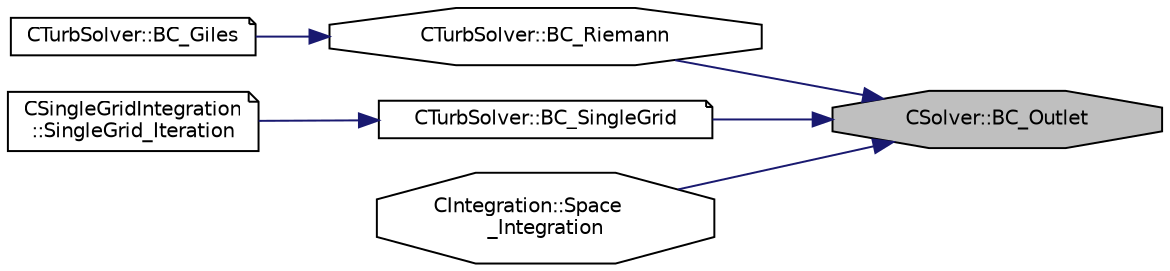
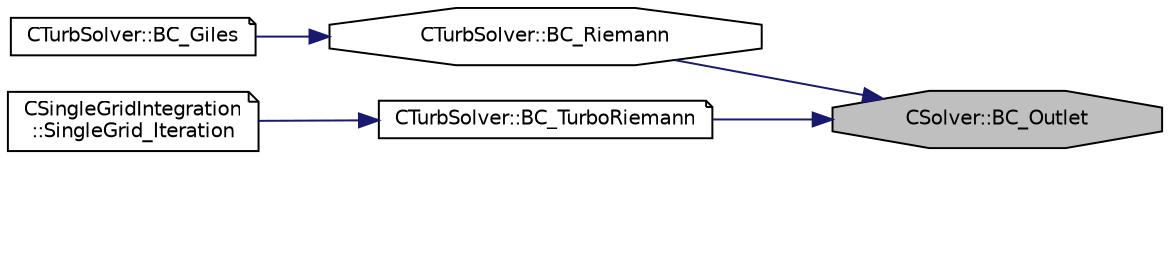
node "CTurbSolver::BC_SingleGrid": label "CTurbSolver::BC_SingleGrid" -> "CTurbSolver::BC_TurboRiemann"
node "CIntegration::Space _Integration": removed
